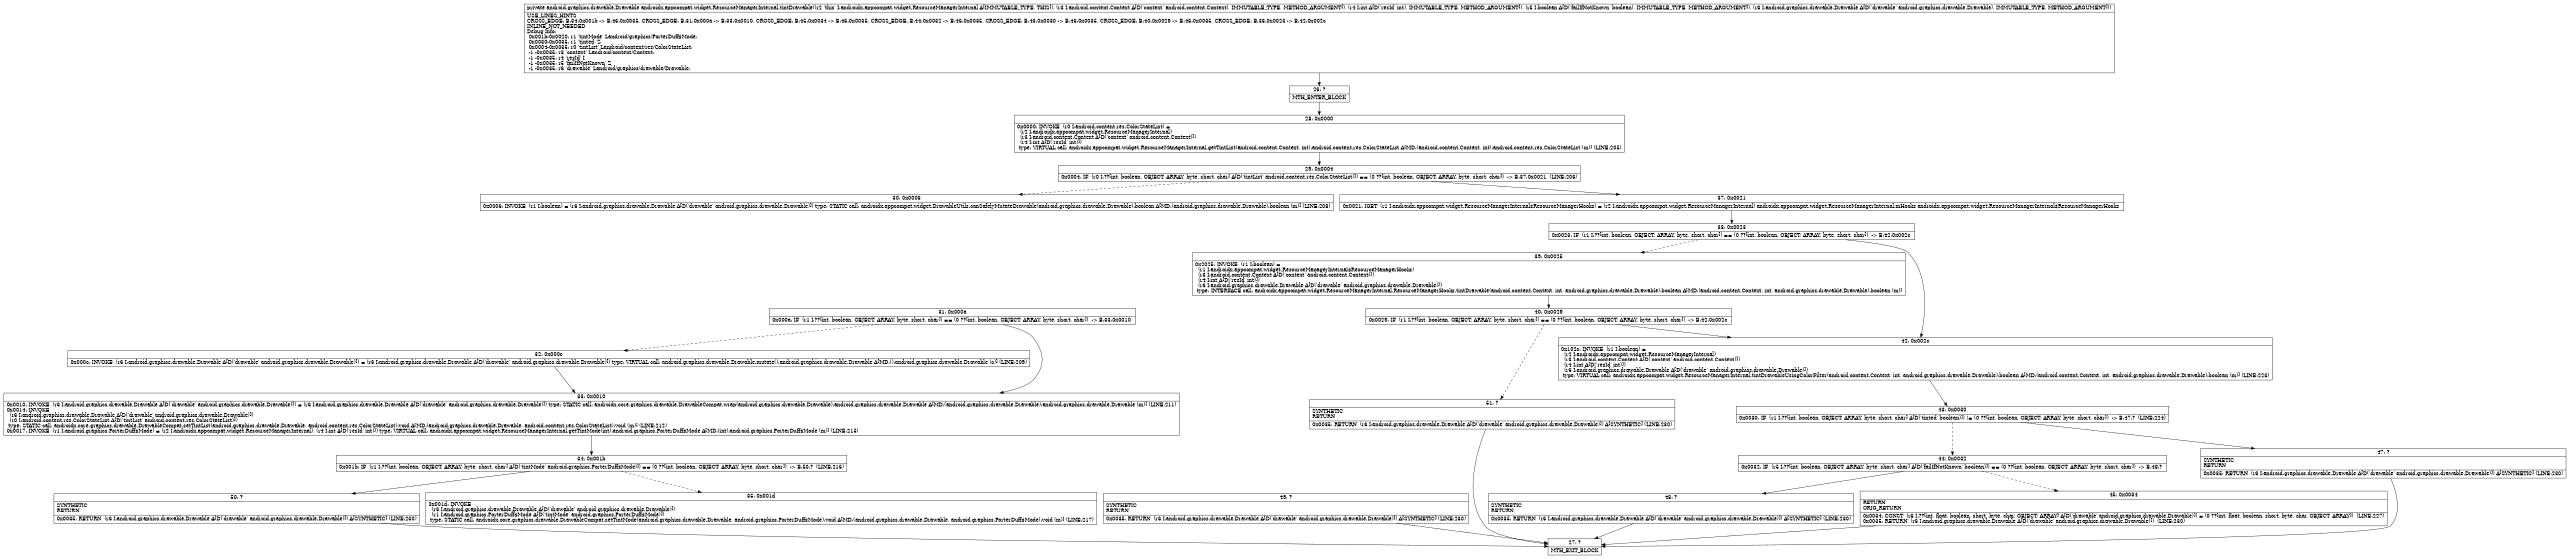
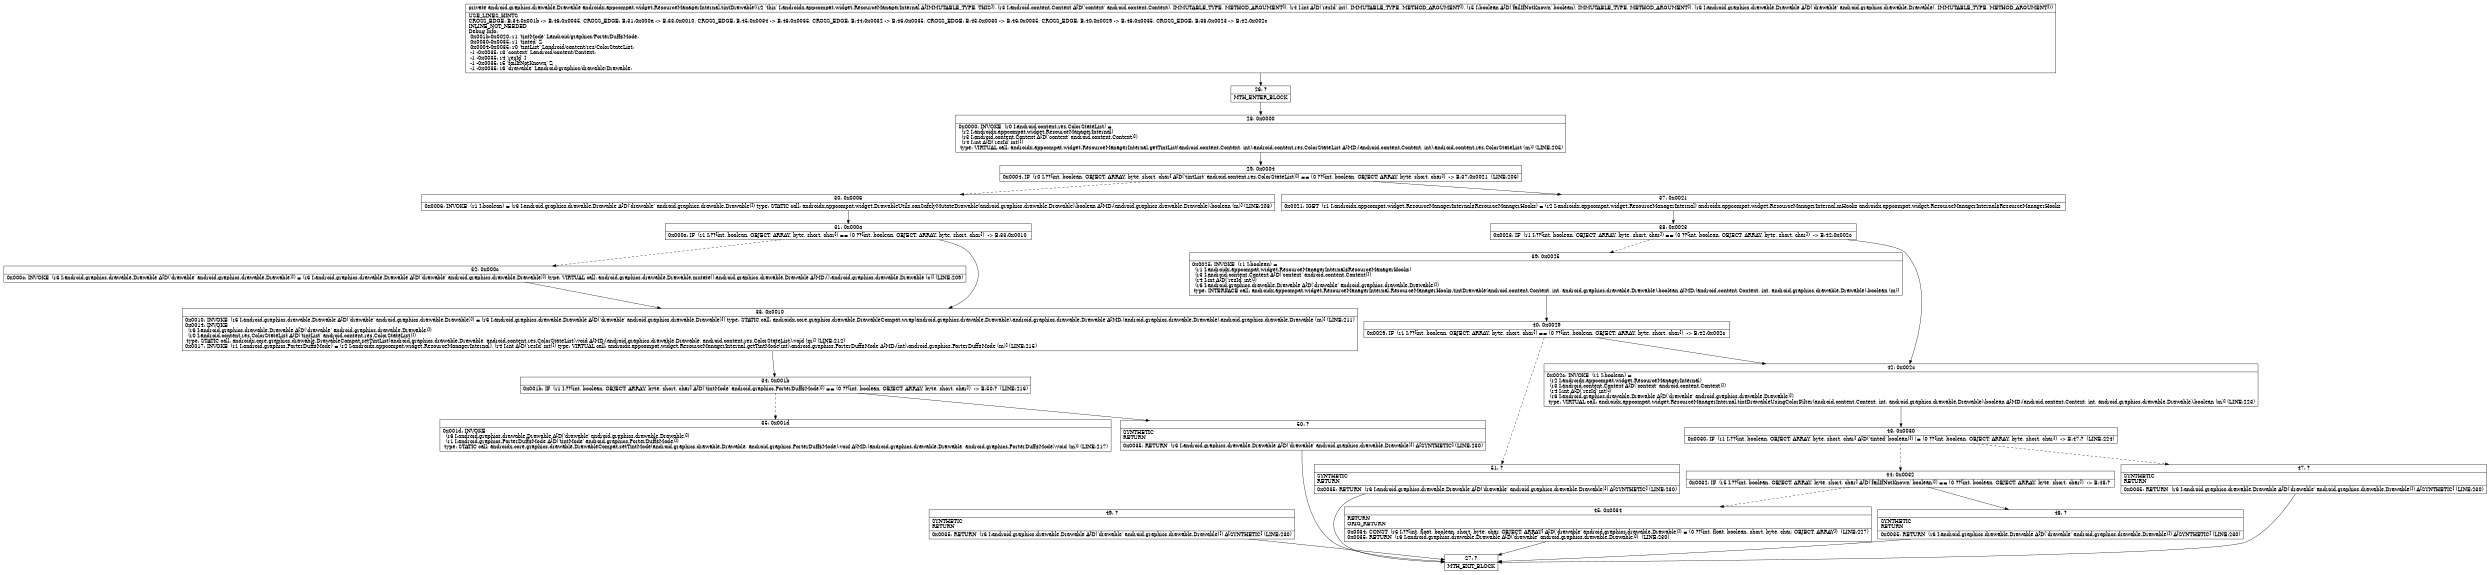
edge "30: 0x0006" -> "31: 0x000a": added
node "39: 0x0025": text "0x2025: INVOKE  (r1 I:boolean) =" -> "0x0025: INVOKE  (r1 I:boolean) ="
node "42: 0x002c": text "0x102c: INVOKE  (r1 I:boolean) =" -> "0x002c: INVOKE  (r1 I:boolean) ="
edge "43: 0x0030" -> "47: ?": style solid -> dashed
